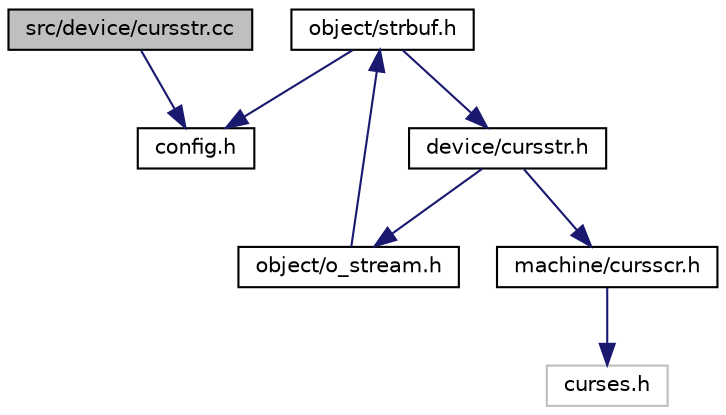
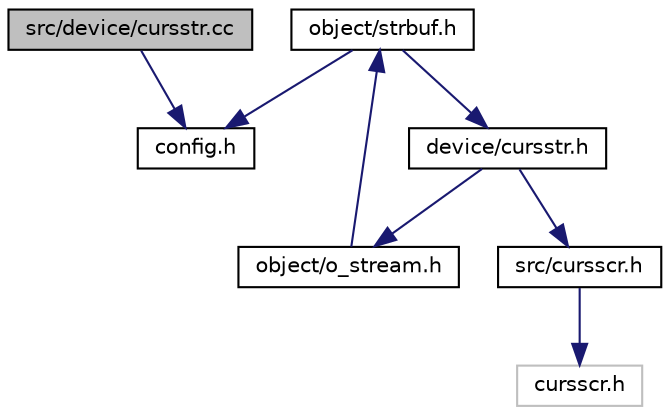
node "machine/cursscr.h": label "machine/cursscr.h" -> "src/cursscr.h"
node "curses.h": label "curses.h" -> "cursscr.h"
